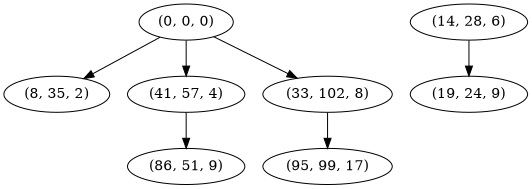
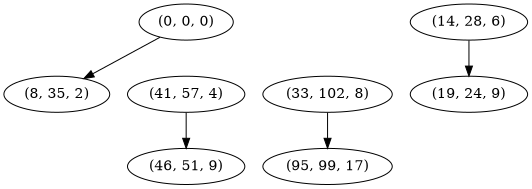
edge "(0, 0, 0)" -> "(41, 57, 4)": removed
edge "(0, 0, 0)" -> "(33, 102, 8)": removed
node "(86, 51, 9)": label "(86, 51, 9)" -> "(46, 51, 9)"
